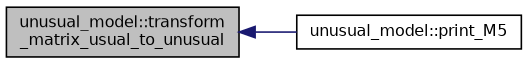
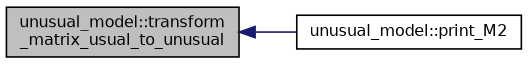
node "unusual_model::print_M5": label "unusual_model::print_M5" -> "unusual_model::print_M2"
